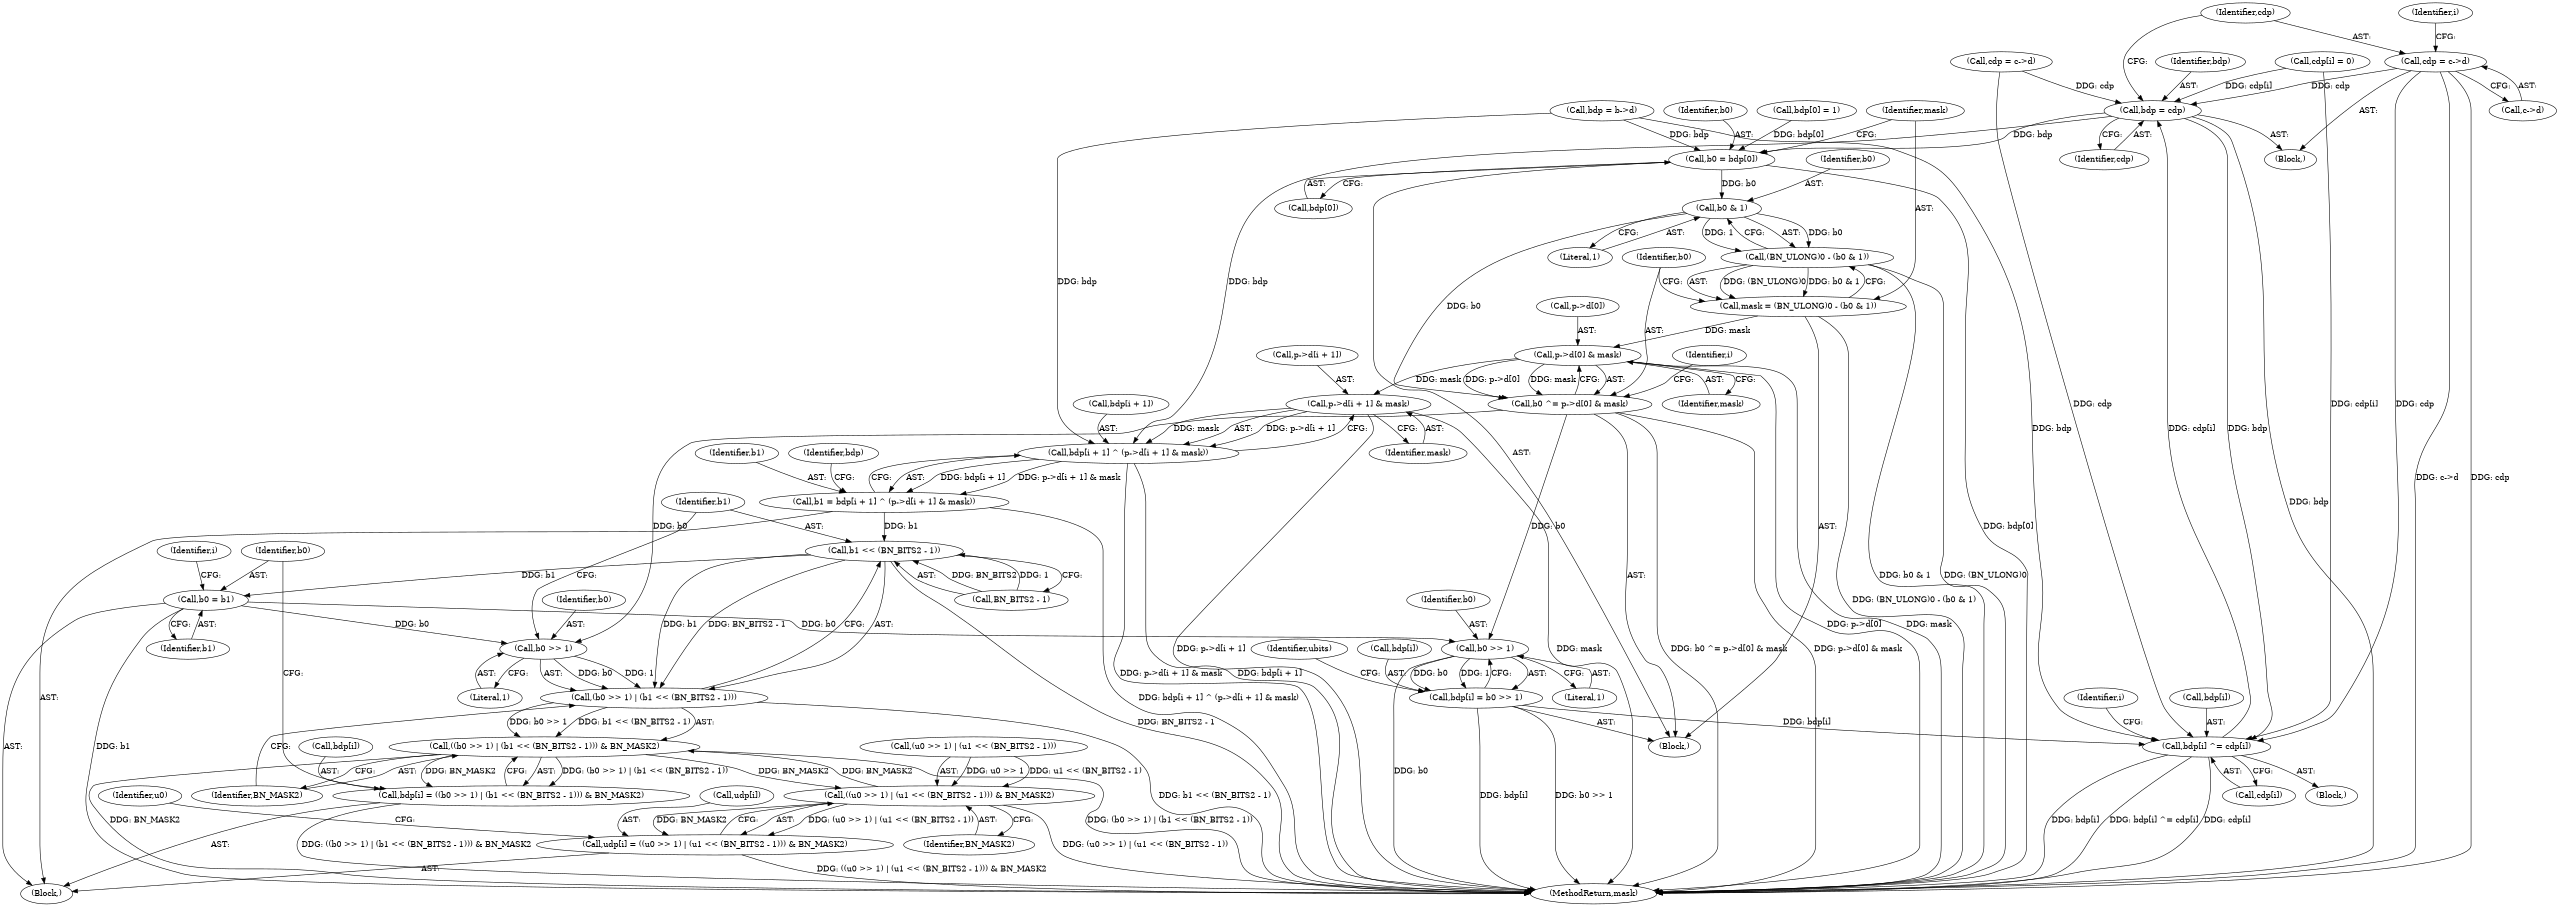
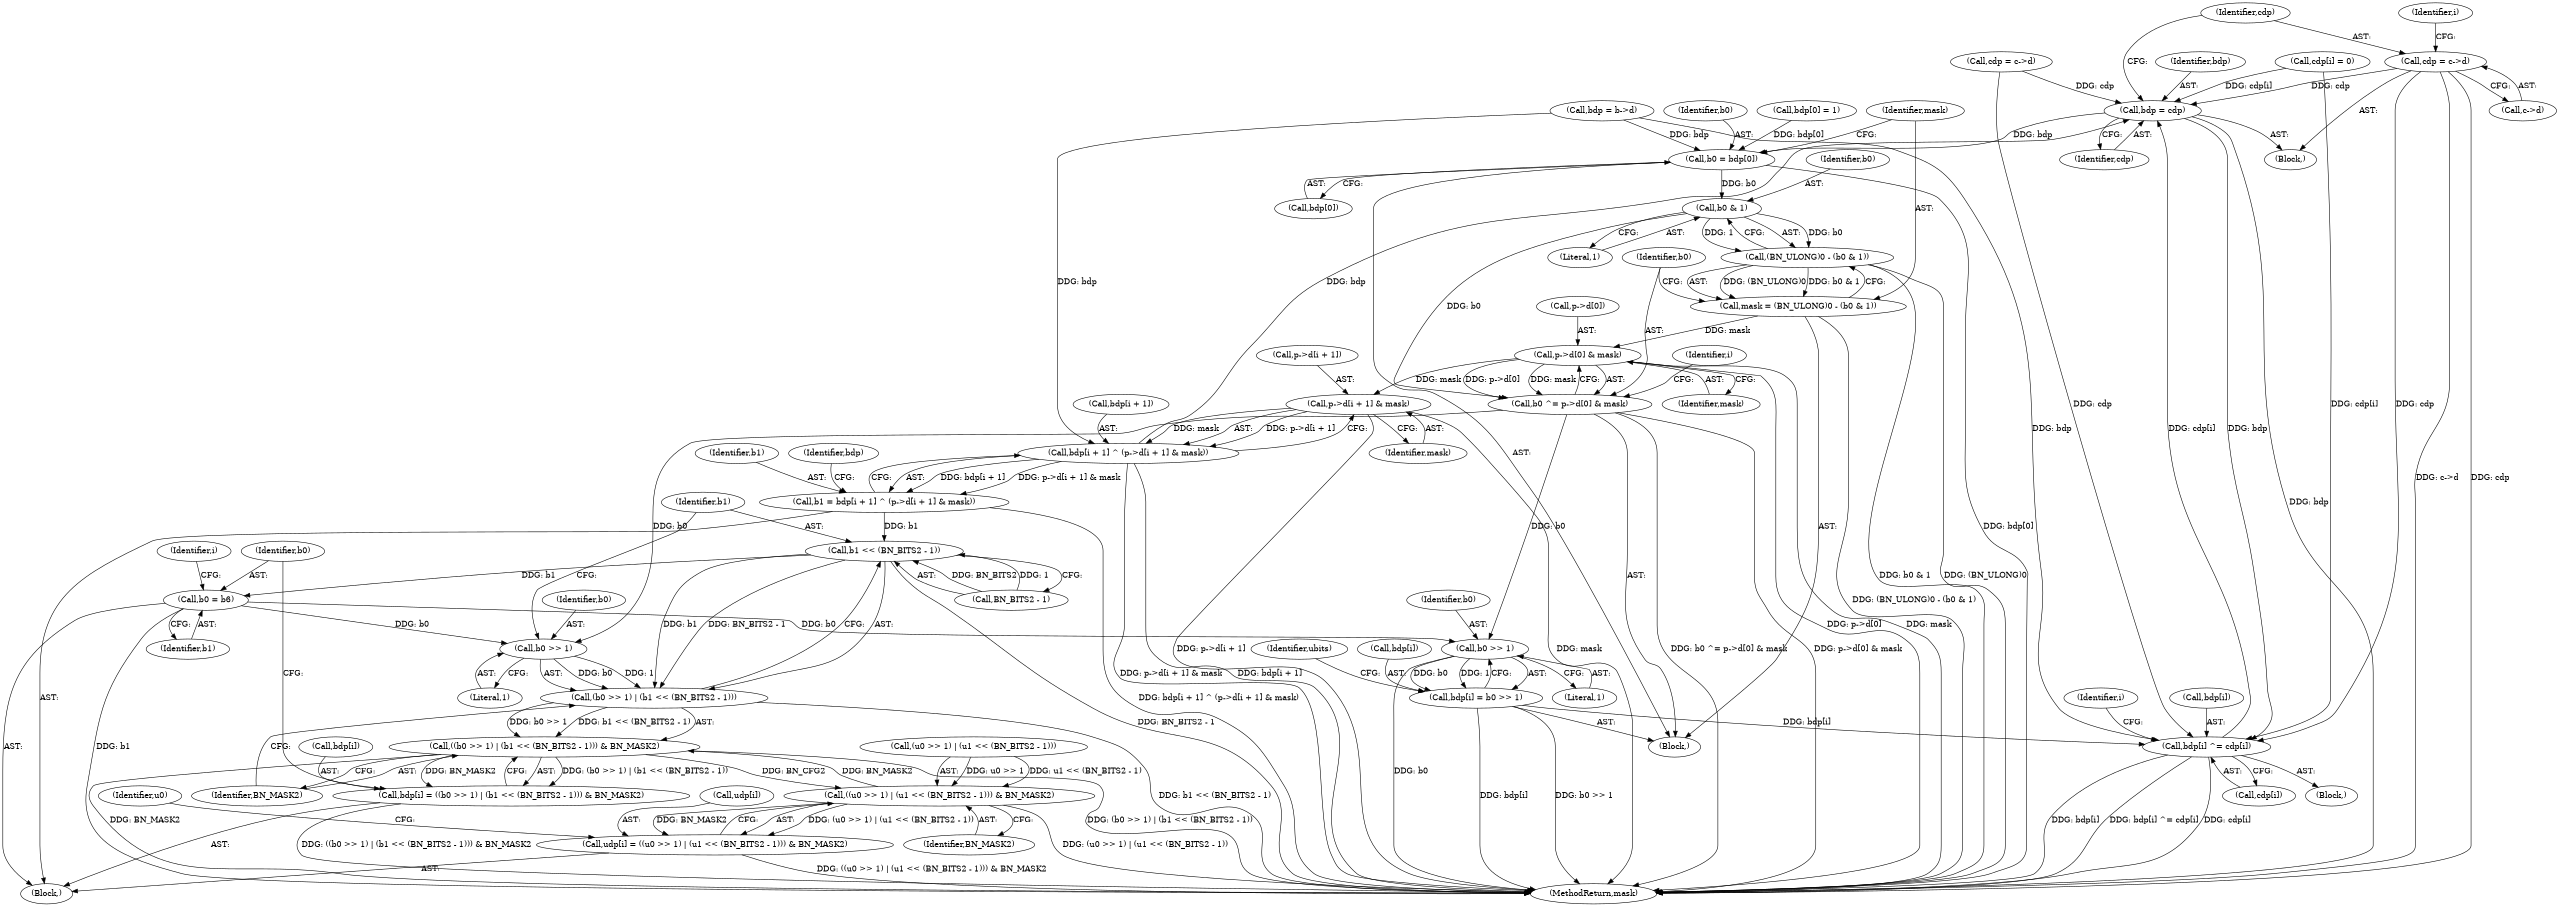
edge "(Call,bdp = cdp)" -> "(Call,bdp[i + 1] ^ (p->d[i + 1] & mask))": reversed
node "(Call,b0 = b1)": label "(Call,b0 = b1)" -> "(Call,b0 = b6)"
edge "(Call,((b0 >> 1) | (b1 << (BN_BITS2 - 1))) & BN_MASK2)" -> "(Call,((u0 >> 1) | (u1 << (BN_BITS2 - 1))) & BN_MASK2)": label "DDG: BN_MASK2" -> "DDG: BN_CFG2"
